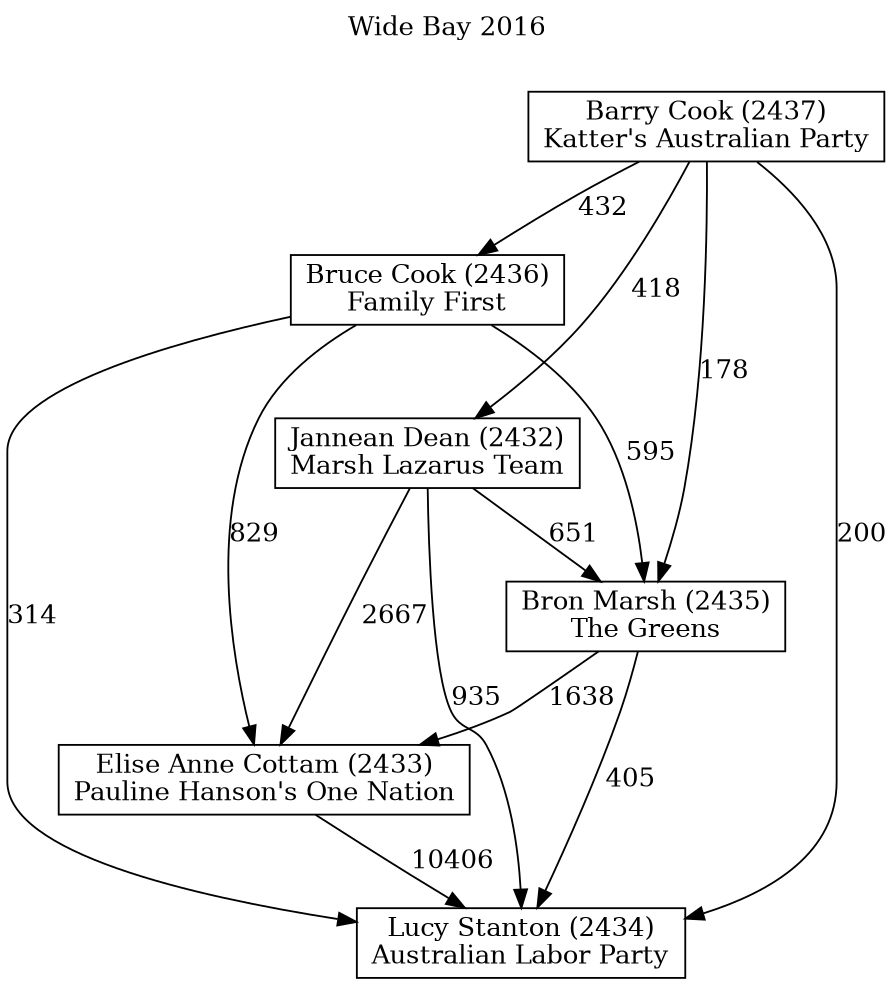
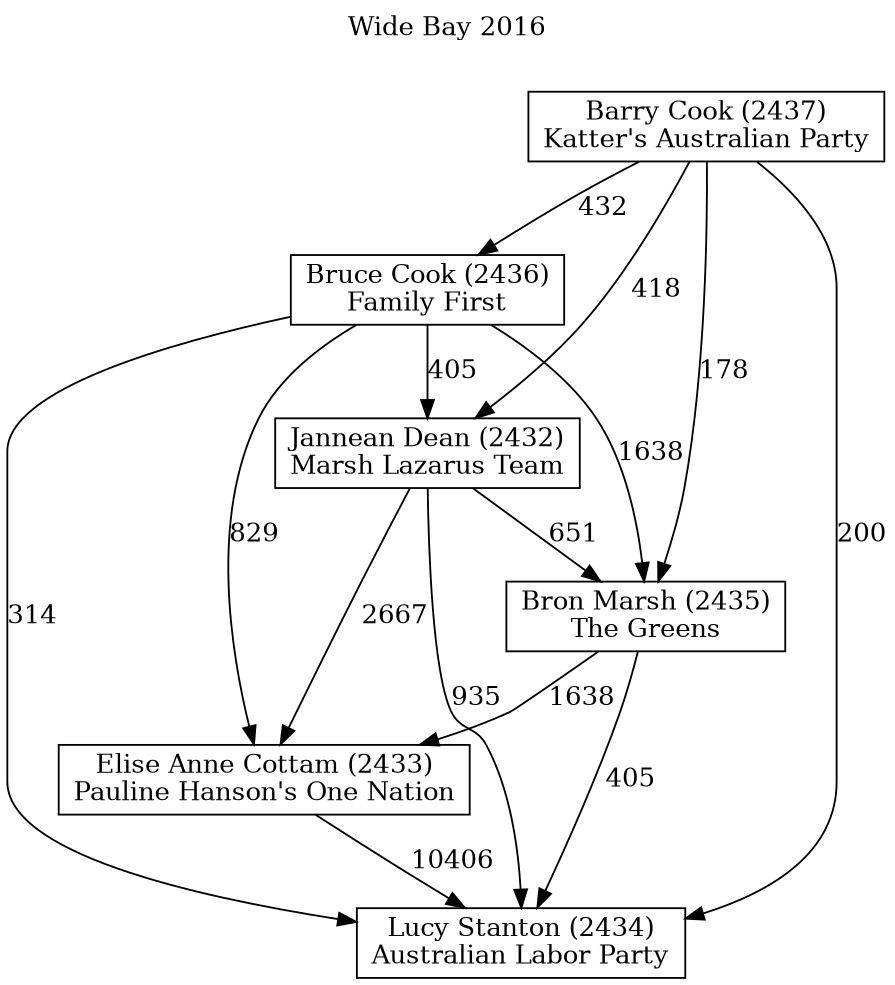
edge "Bruce Cook (2436) Family First" -> "Jannean Dean (2432) Marsh Lazarus Team": added, label "405"
edge "Bruce Cook (2436) Family First" -> "Bron Marsh (2435) The Greens": label "595" -> "1638"
